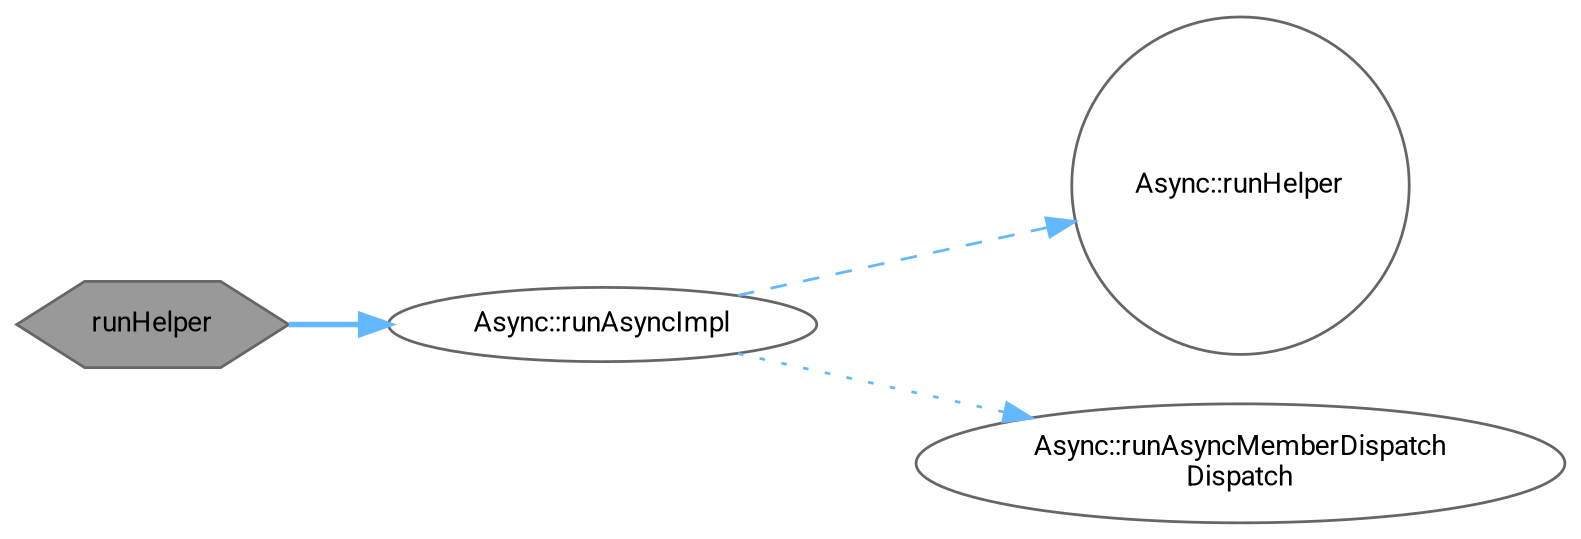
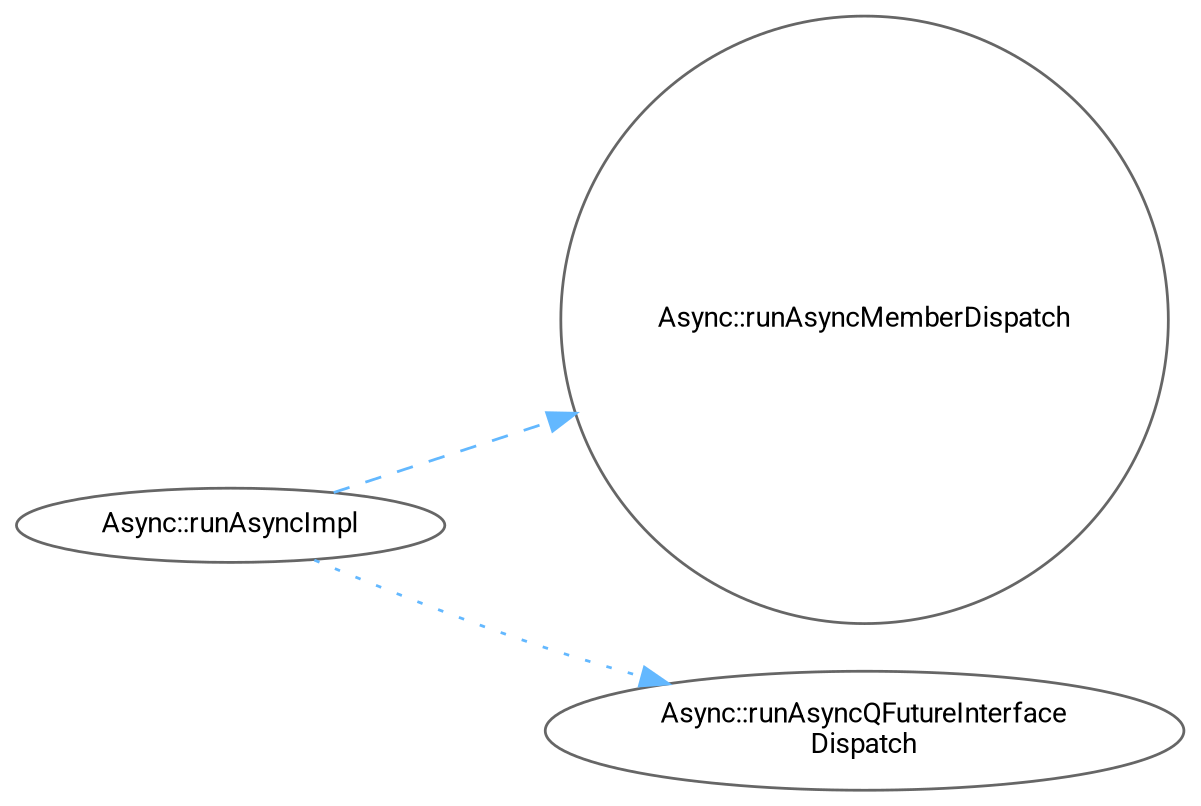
node "Async::runHelper": label "Async::runHelper" -> "Async::runAsyncMemberDispatch"
node "runHelper": removed
node "Async::runAsyncMemberDispatch Dispatch": label "Async::runAsyncMemberDispatch Dispatch" -> "Async::runAsyncQFutureInterface Dispatch"
